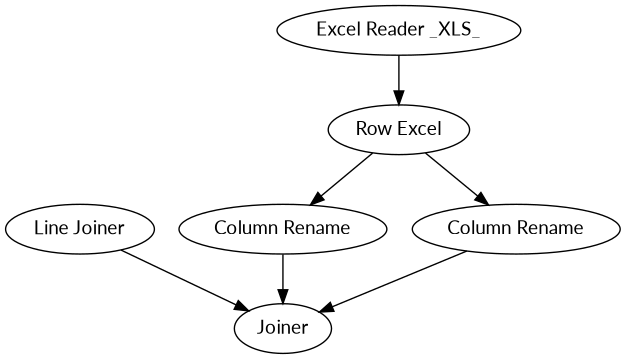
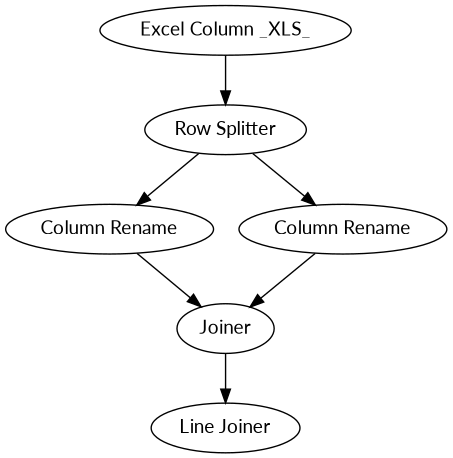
node "Excel Reader _XLS_": label "Excel Reader _XLS_" -> "Excel Column _XLS_"
node "Row Excel": label "Row Excel" -> "Row Splitter"
edge "Line Joiner" -> "Joiner": reversed
